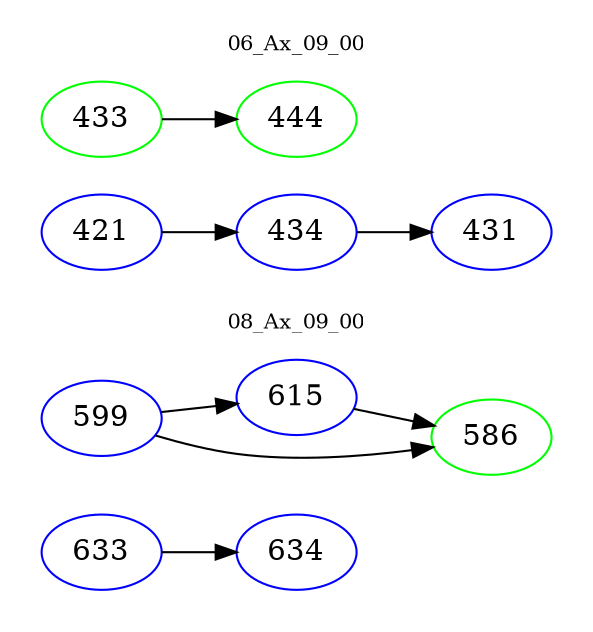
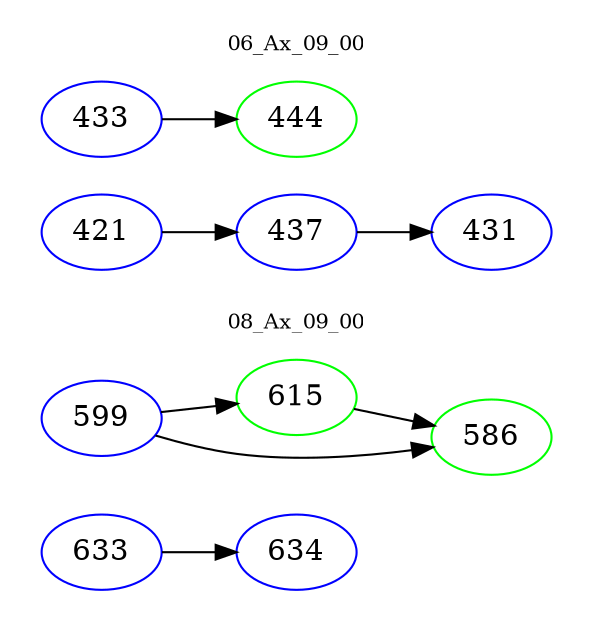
node "433": color green -> blue
node "434": label "434" -> "437"
node "615": color blue -> green
